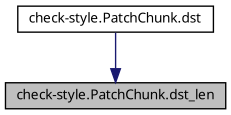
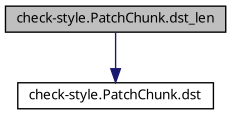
edge "check-style.PatchChunk.dst" -> "check-style.PatchChunk.dst_len": reversed
